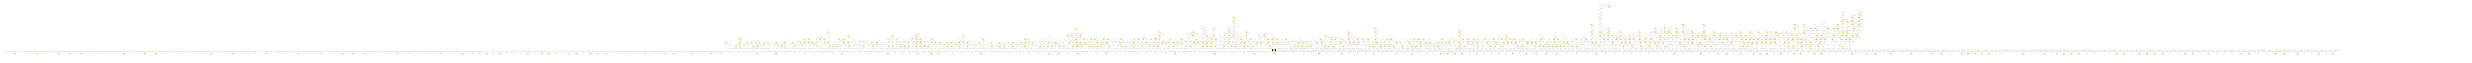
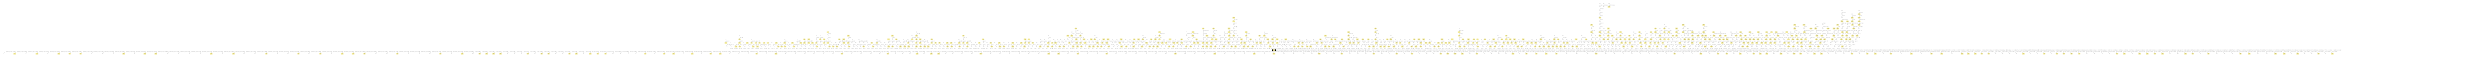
node "409": fillcolor white -> khaki
